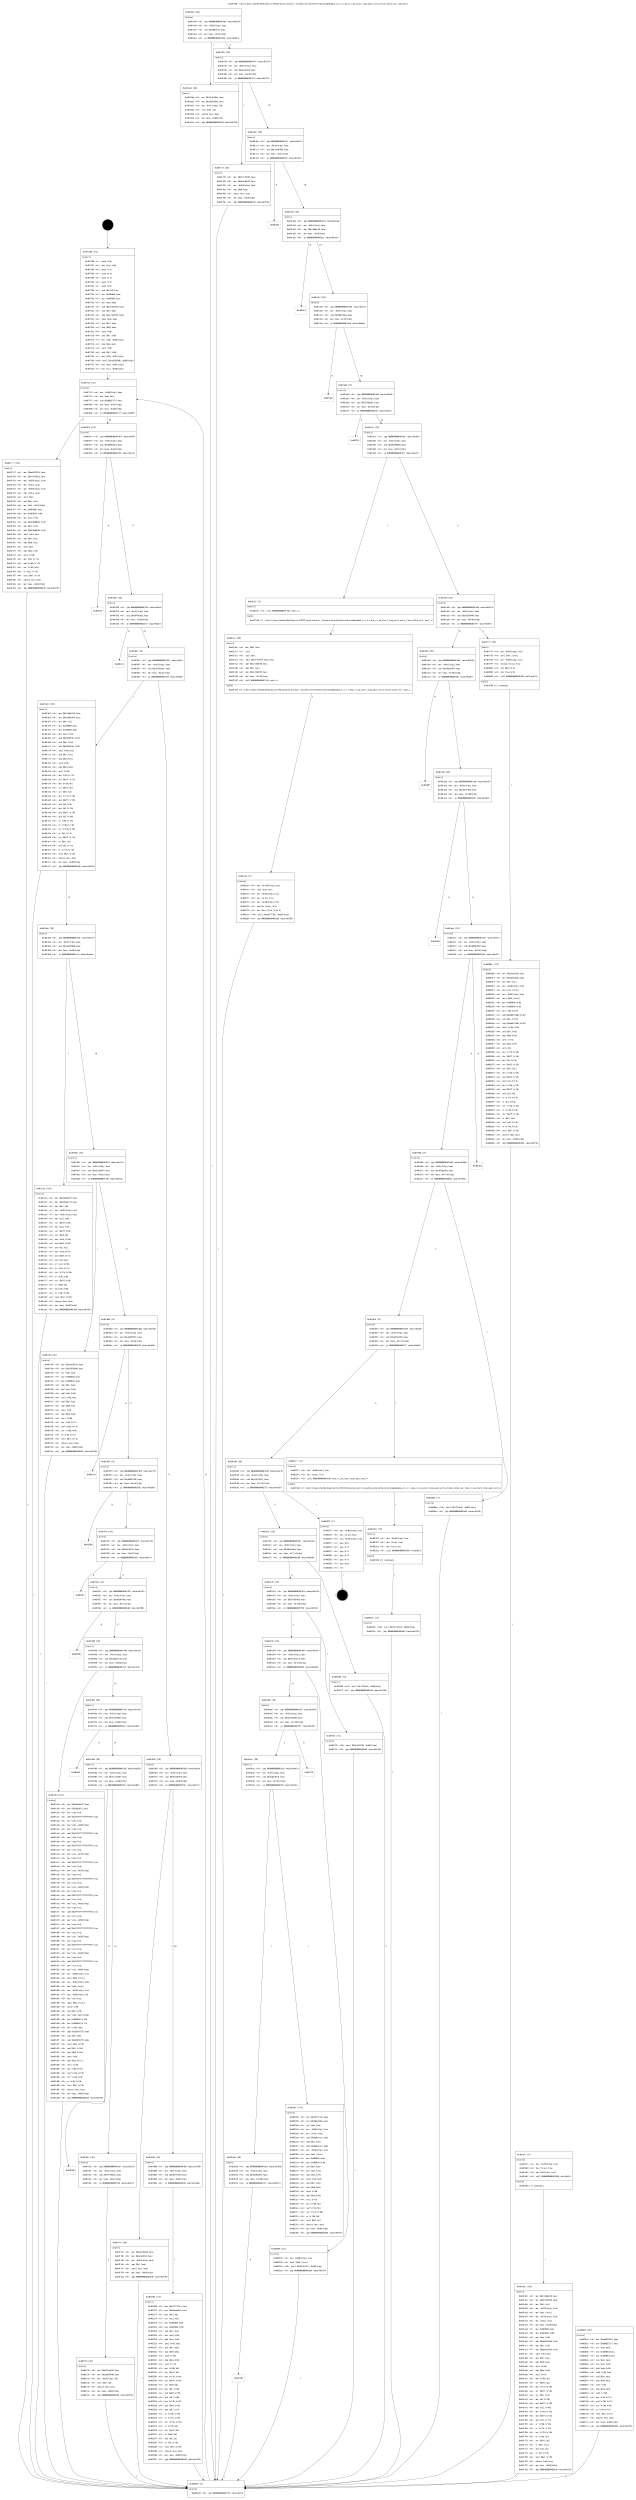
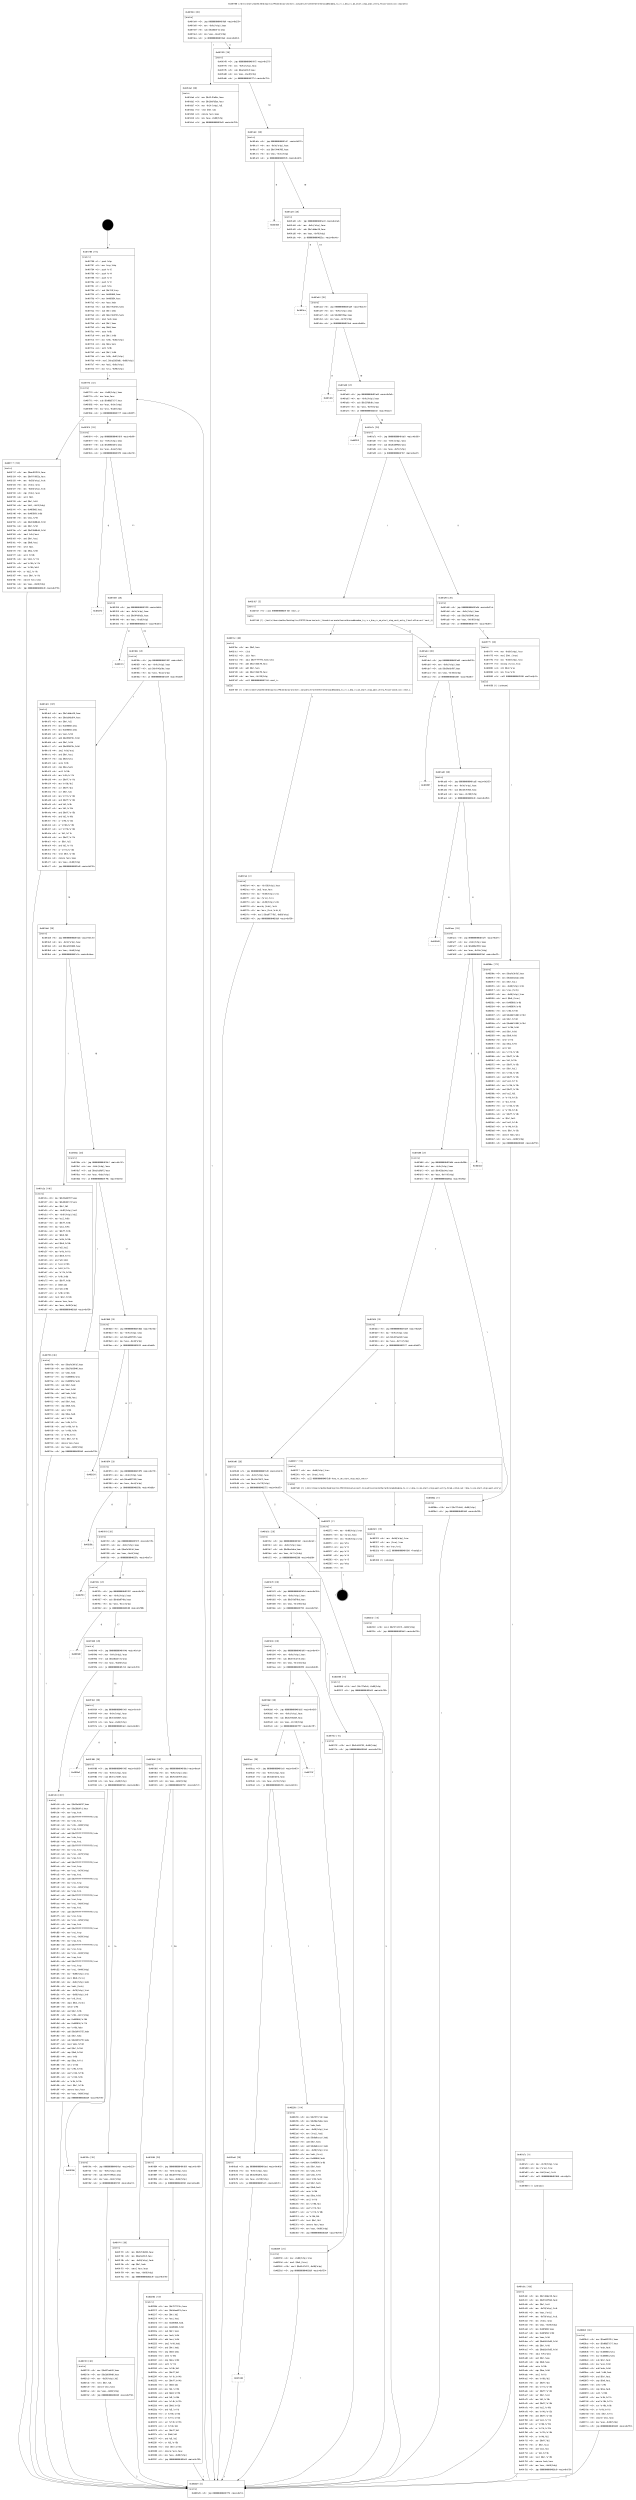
node "0x401f7d [30]": removed
edge "0x401a98 [28]" -> "0x401ab4 [28]": now "0x4021b7 [5]" -> "0x401ab4 [28]"
